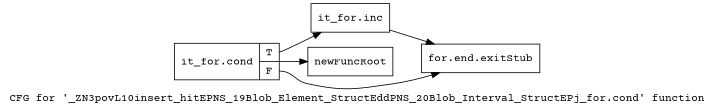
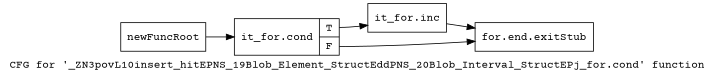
edge "it_for.cond" -> "newFuncRoot": reversed
